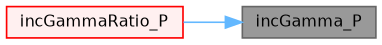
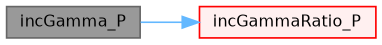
edge "incGammaRatio_P" -> "incGamma_P": reversed
